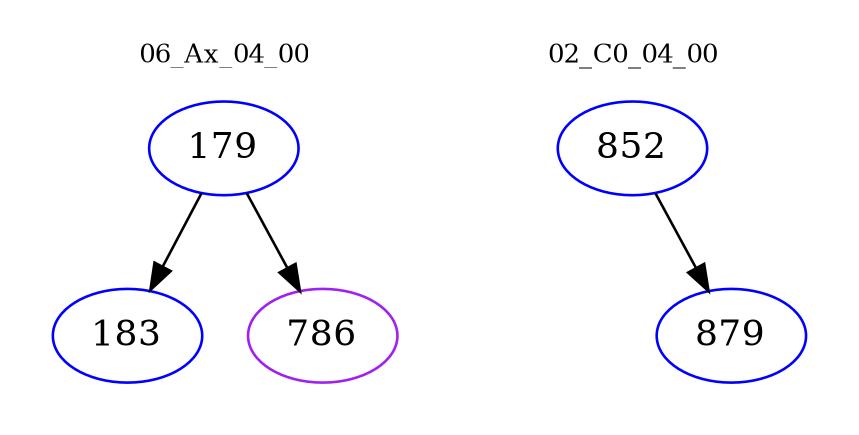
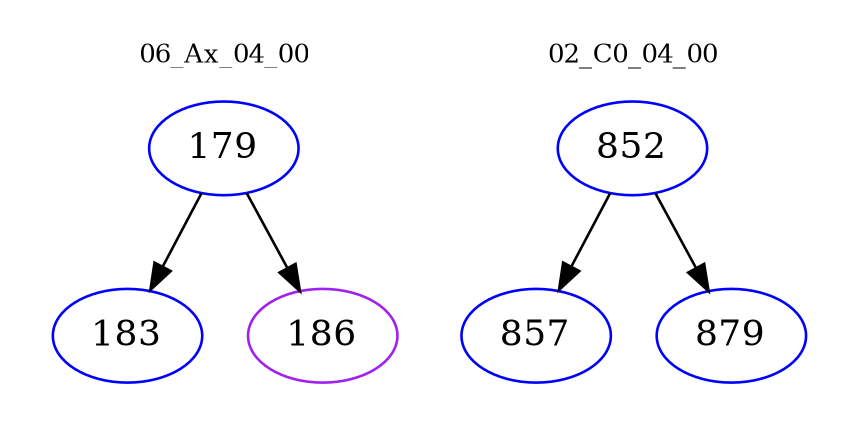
node "786": label "786" -> "186"
node "857": added
